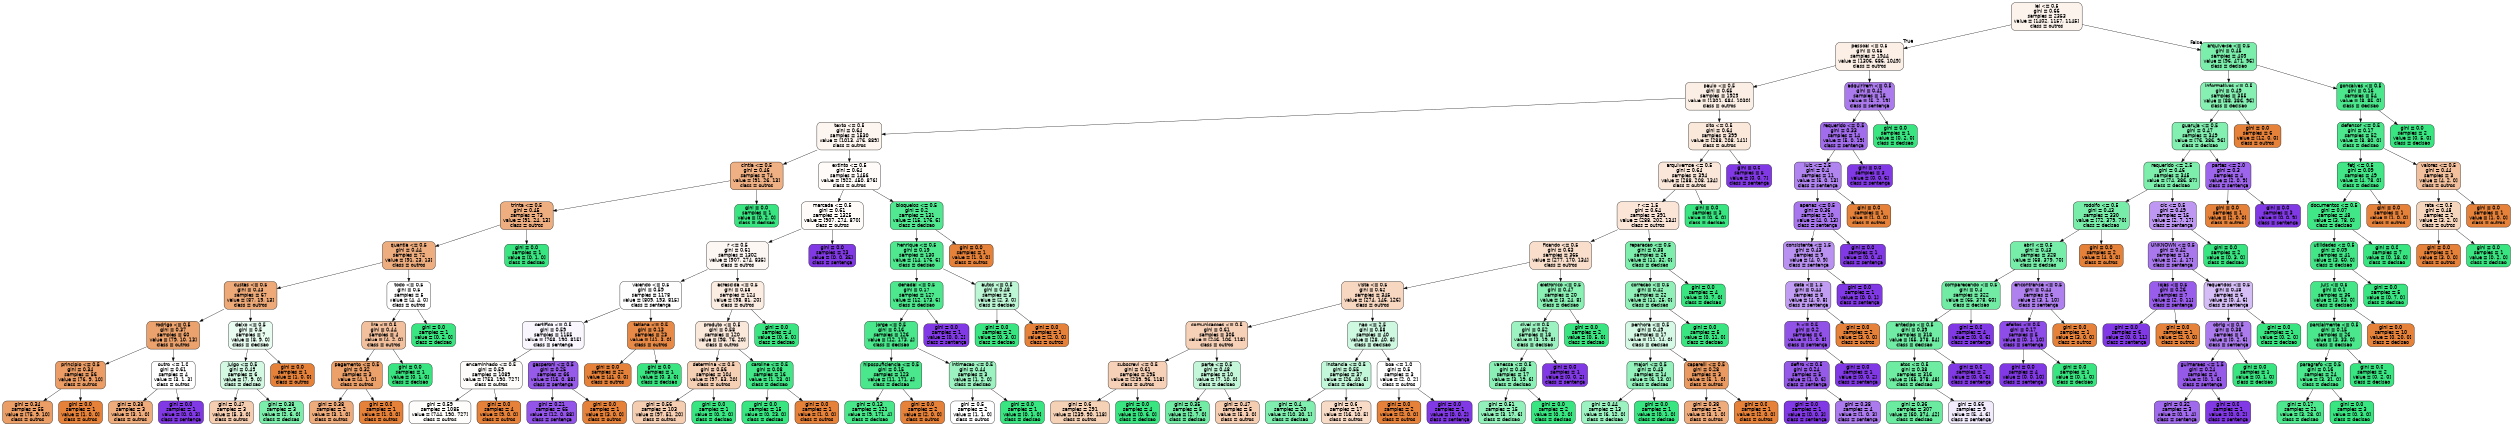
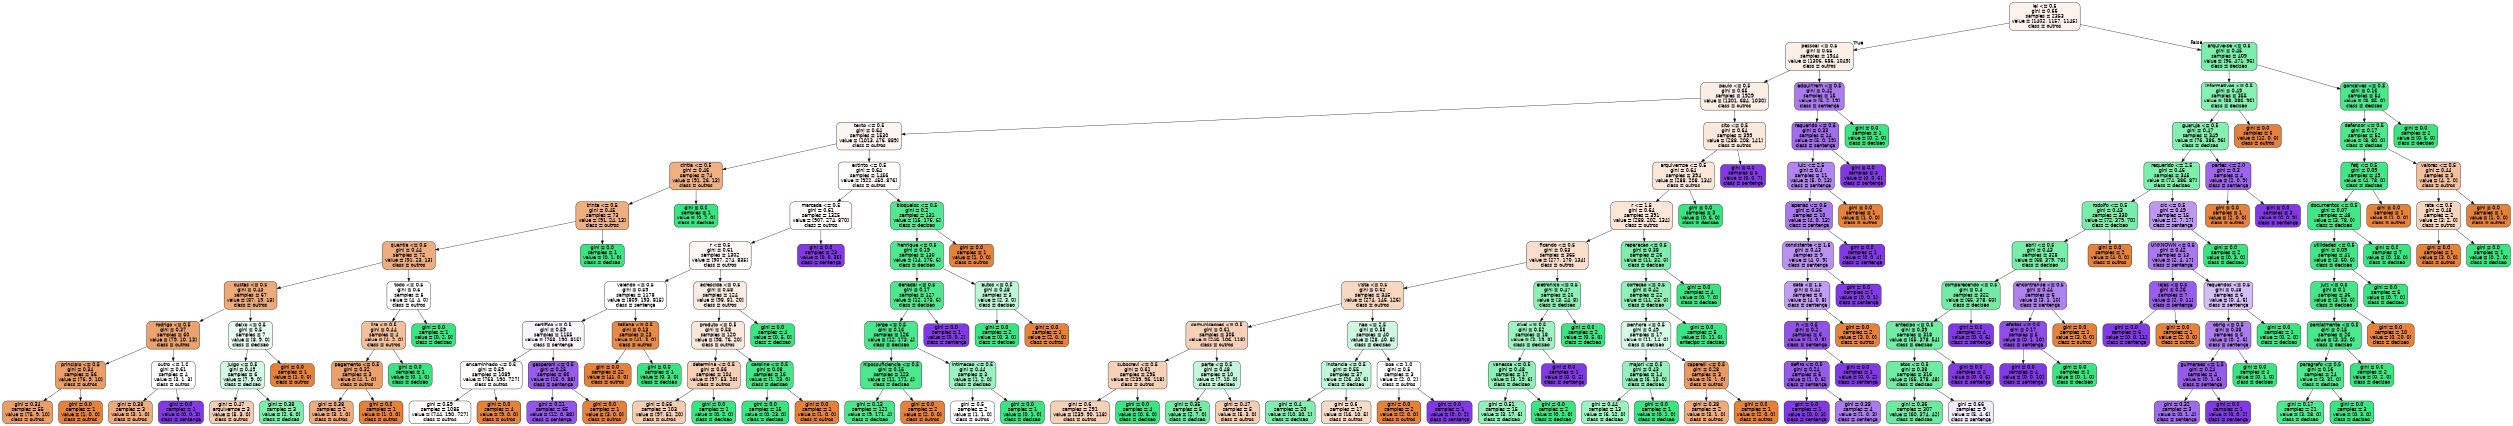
node "gini = 0.0 samples = 5 value = [0, 11, 0] class = decisao": label "gini = 0.0 samples = 5 value = [0, 11, 0] class = decisao" -> "gini = 0.0 samples = 5 value = [0, 11, 0] antecipo = decisao"
node "gini = 0.47 samples = 3 value = [5, 3, 0] class = outros": label "gini = 0.47 samples = 3 value = [5, 3, 0] class = outros" -> "gini = 0.47 arquivemse = 3 value = [5, 3, 0] class = outros"
